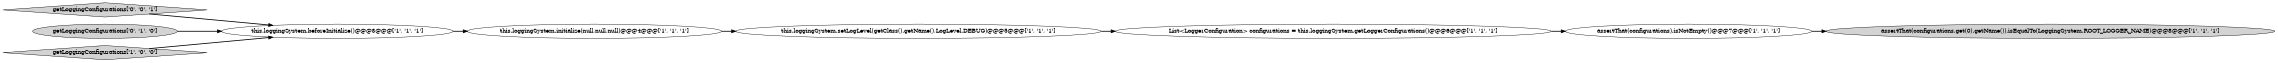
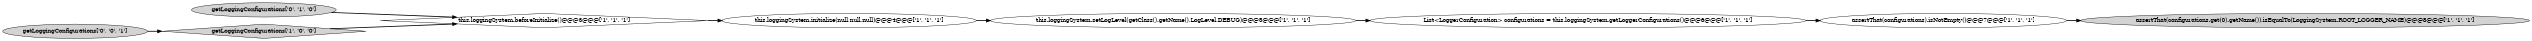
node "getLoggingConfigurations['0', '0', '1']": shape diamond -> ellipse
edge "getLoggingConfigurations['0', '0', '1']" -> "this.loggingSystem.beforeInitialize()@@@3@@@['1', '1', '1']": now "getLoggingConfigurations['0', '0', '1']" -> "getLoggingConfigurations['1', '0', '0']"
node "this.loggingSystem.beforeInitialize()@@@3@@@['1', '1', '1']": shape ellipse -> diamond
